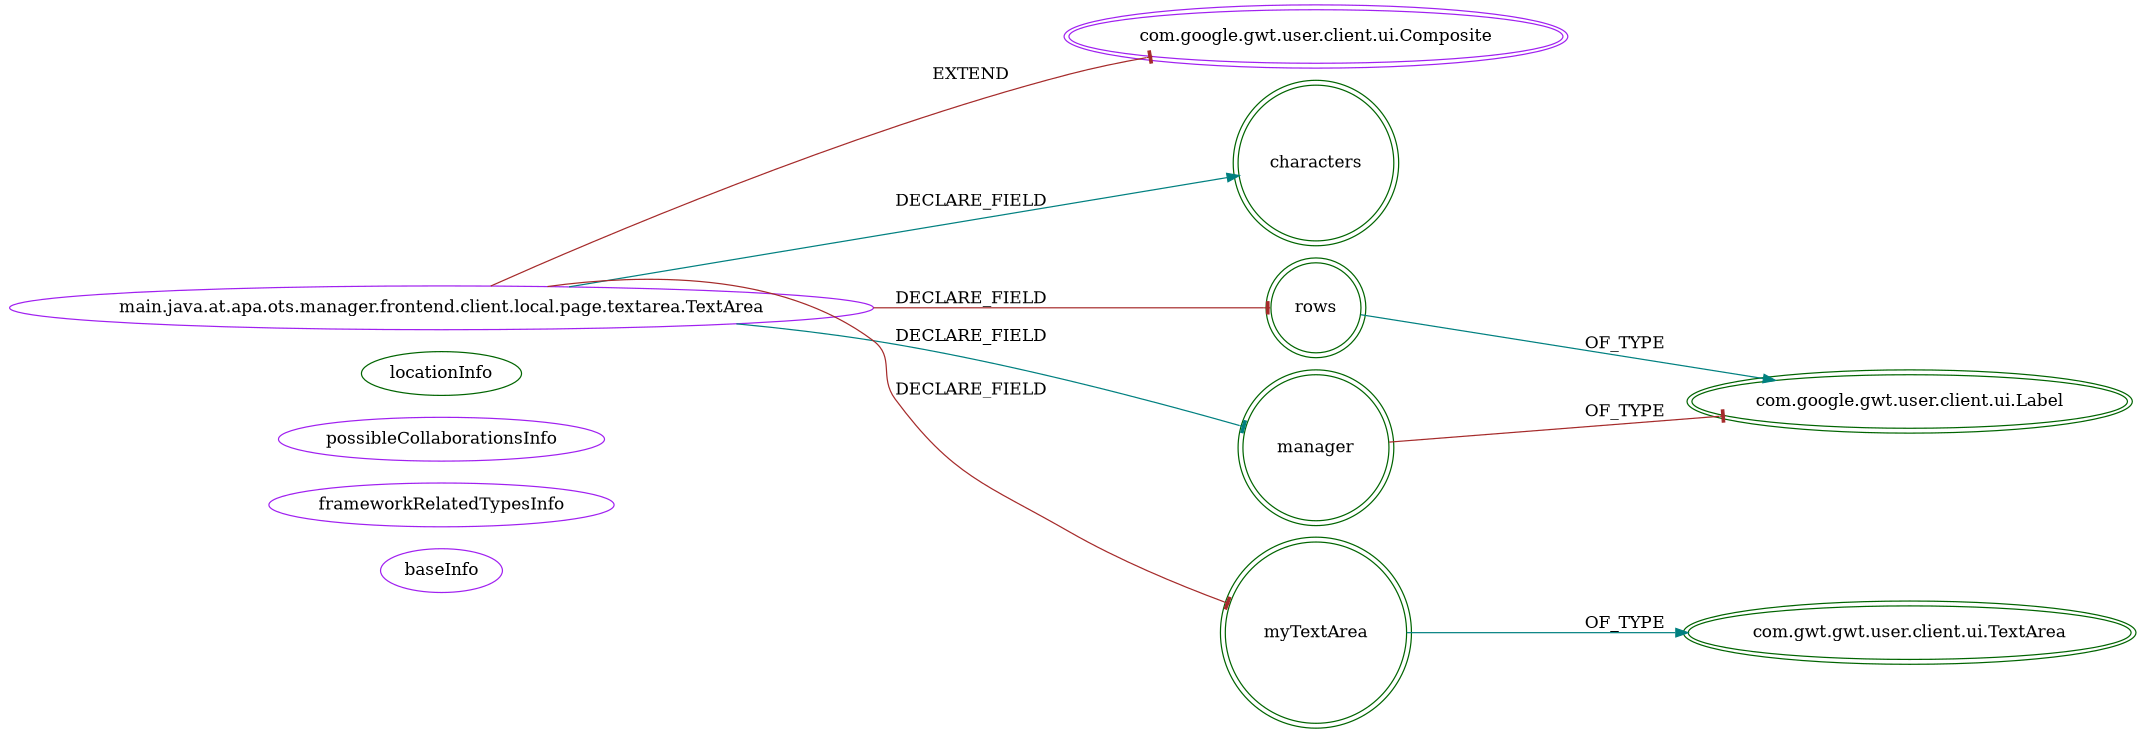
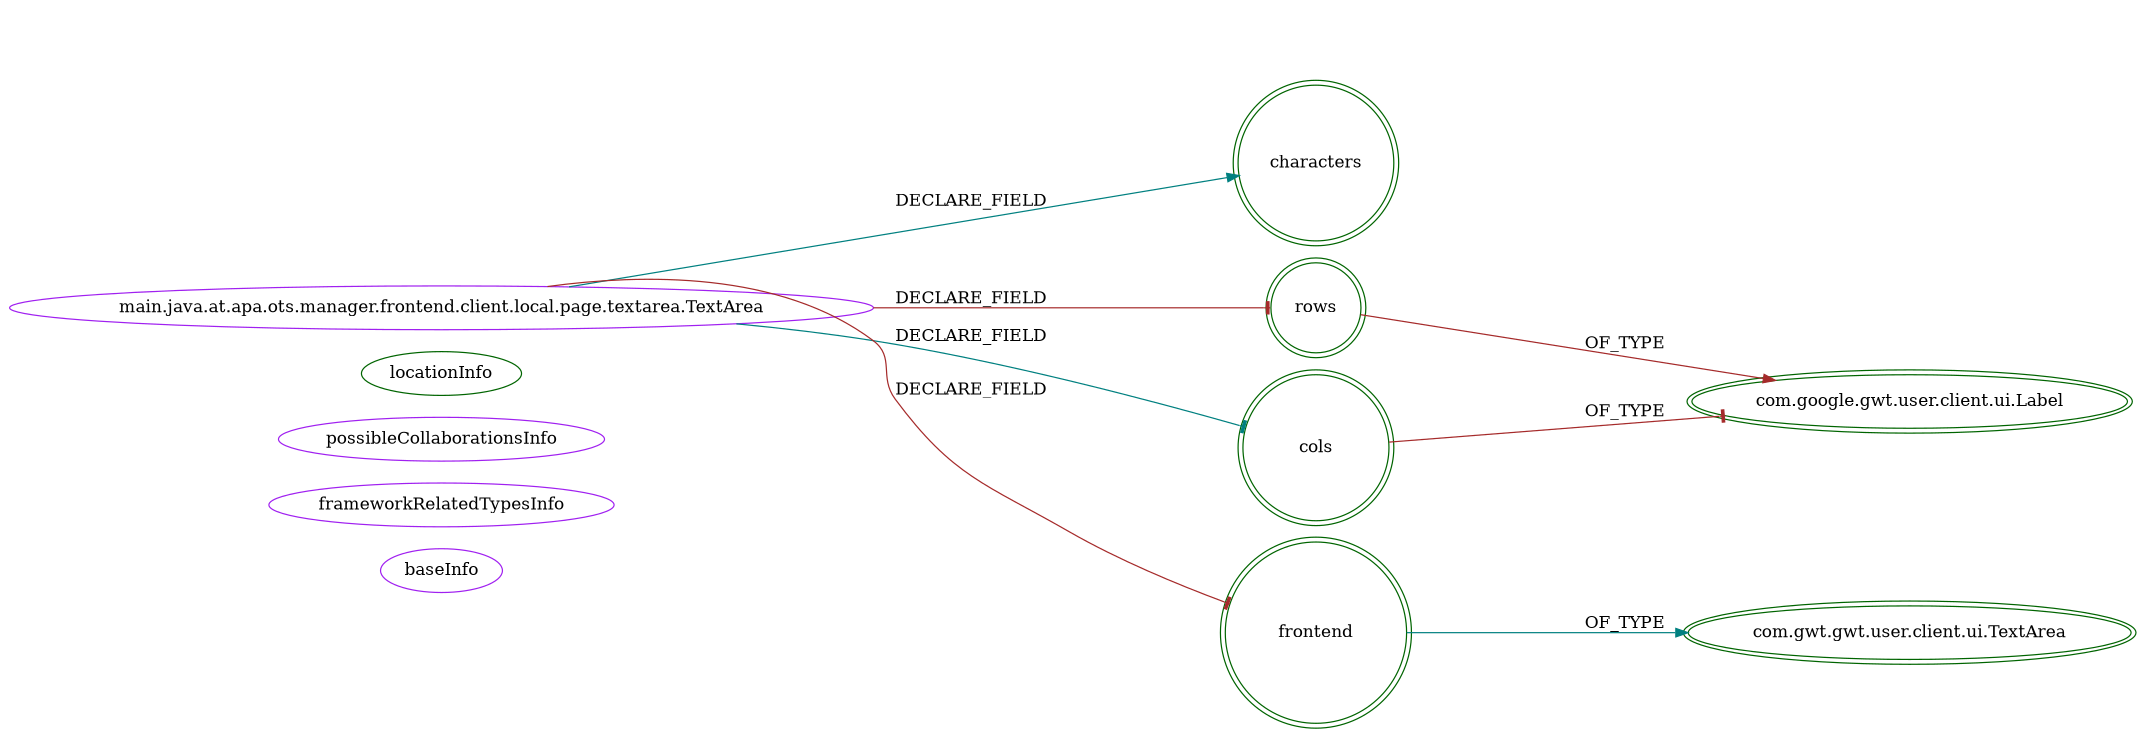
node "com.google.gwt.user.client.ui.Composite": removed
edge "rows" -> "com.google.gwt.user.client.ui.Label": color teal -> brown
node "manager": label "manager" -> "cols"
node "myTextArea": label "myTextArea" -> "frontend"
